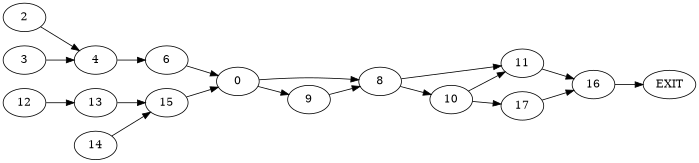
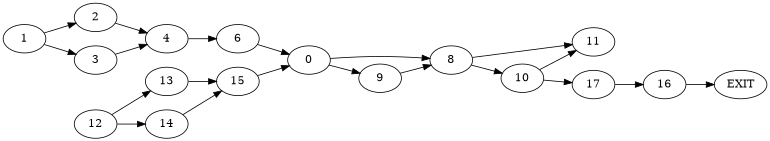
node "1": added
edge "11" -> "16": removed
edge "12" -> "14": added
